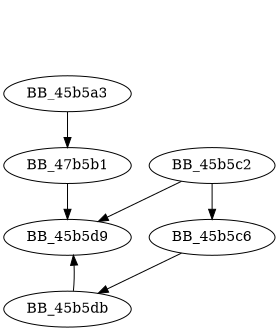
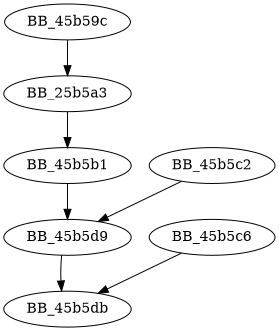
node "BB_45b59c": added
node "BB_45b5a3": label "BB_45b5a3" -> "BB_25b5a3"
node "BB_47b5b1": label "BB_47b5b1" -> "BB_45b5b1"
edge "BB_45b5c2" -> "BB_45b5c6": removed
edge "BB_45b5db" -> "BB_45b5d9": reversed
